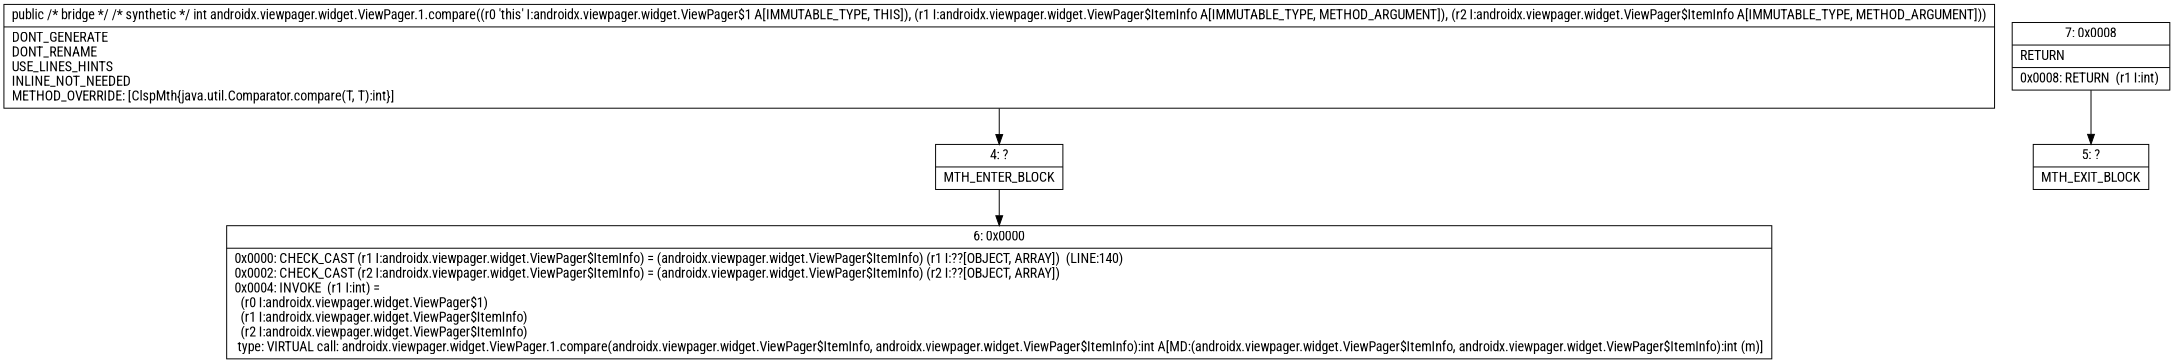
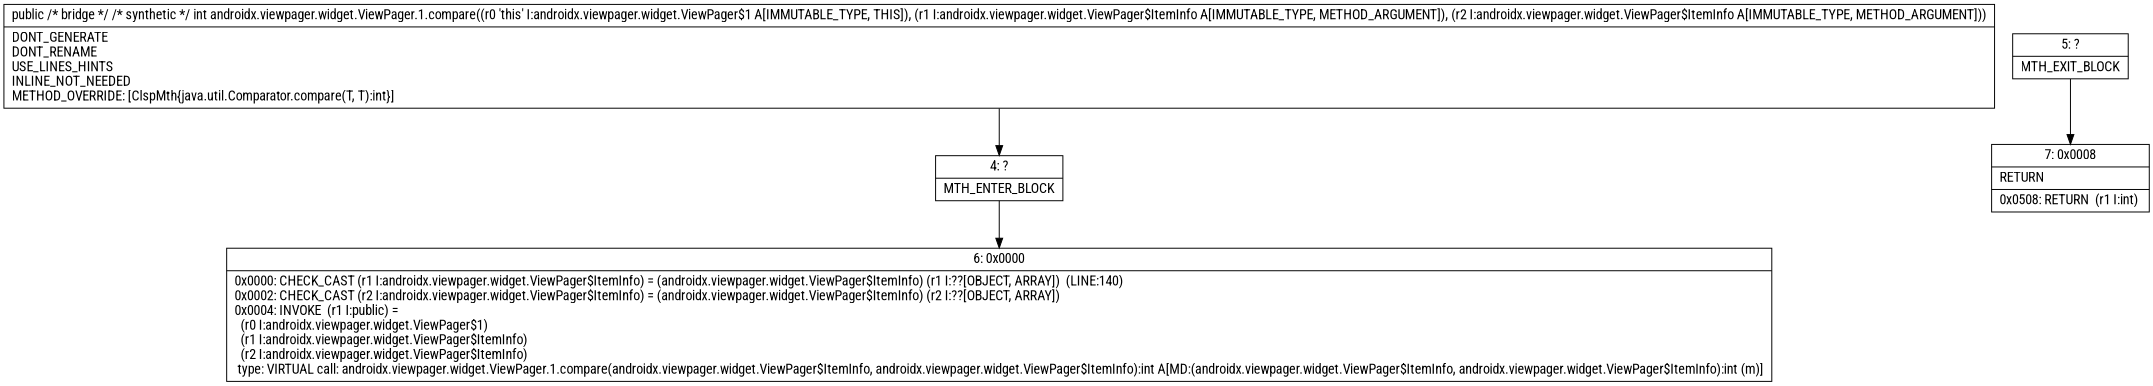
node "7: 0x0008": text "0x0008: RETURN  (r1 I:int)" -> "0x0508: RETURN  (r1 I:int)"
edge "7: 0x0008" -> "5: ?": reversed
node "6: 0x0000": text "0x0004: INVOKE  (r1 I:int) =" -> "0x0004: INVOKE  (r1 I:public) ="
